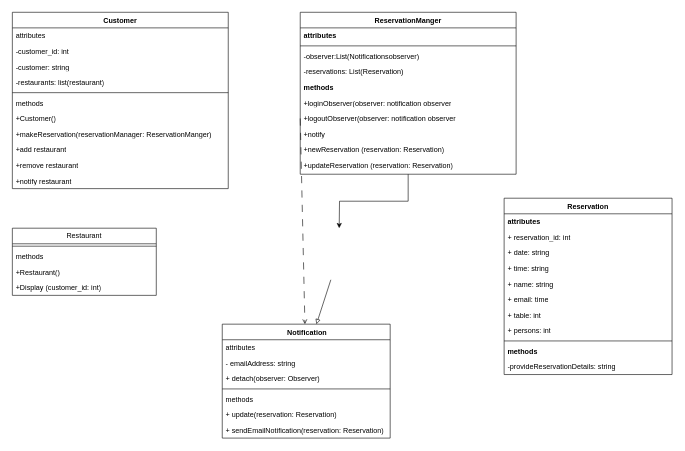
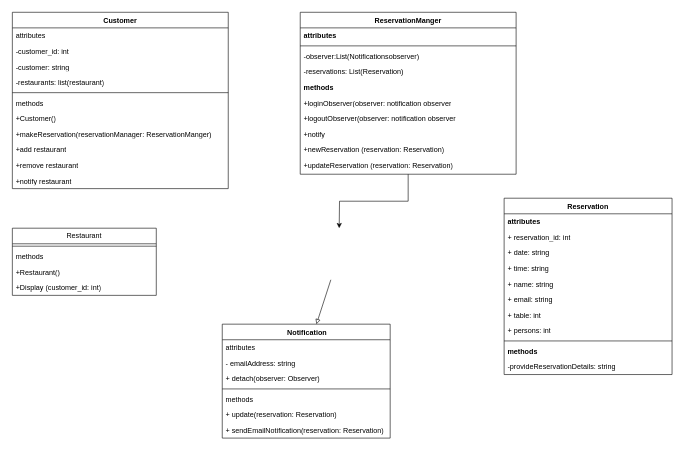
edge "+logoutObserver(observer: notification observer" -> "Notification": removed
node "+ email: time": label "+ email: time" -> "+ email: string"
